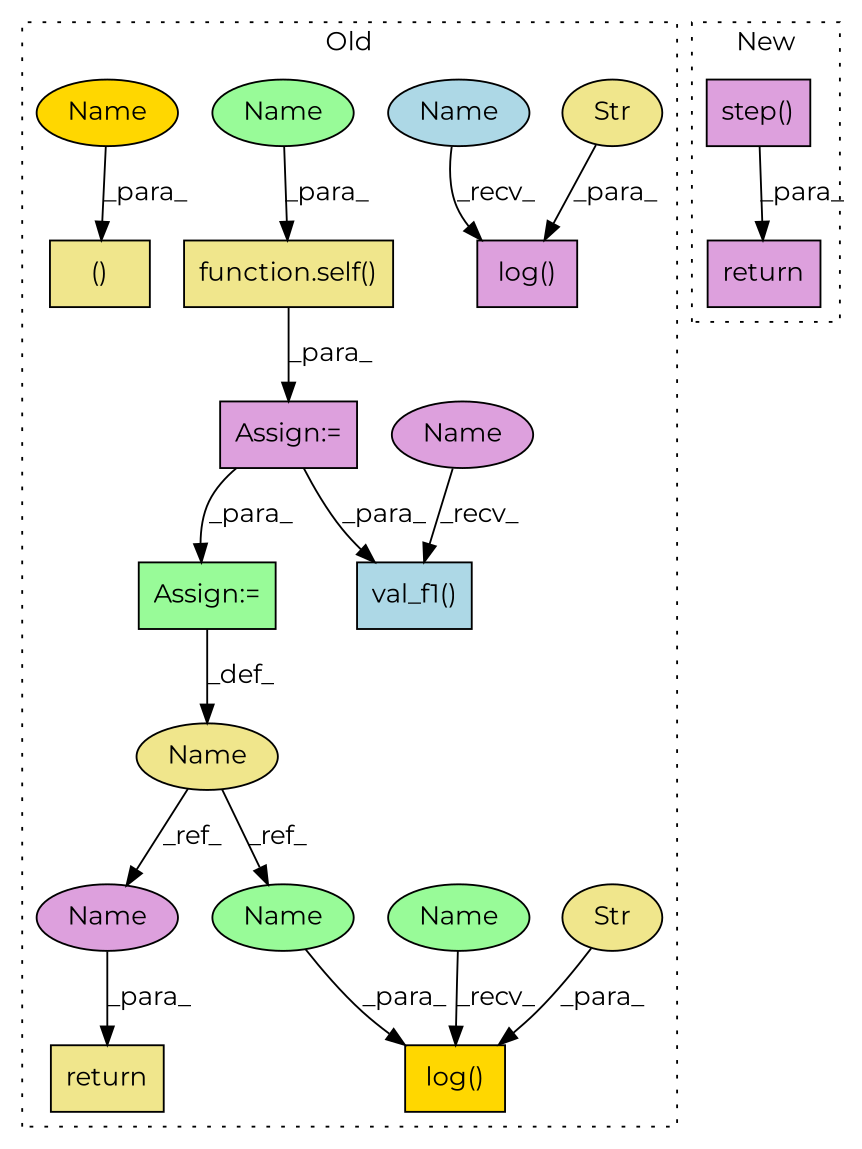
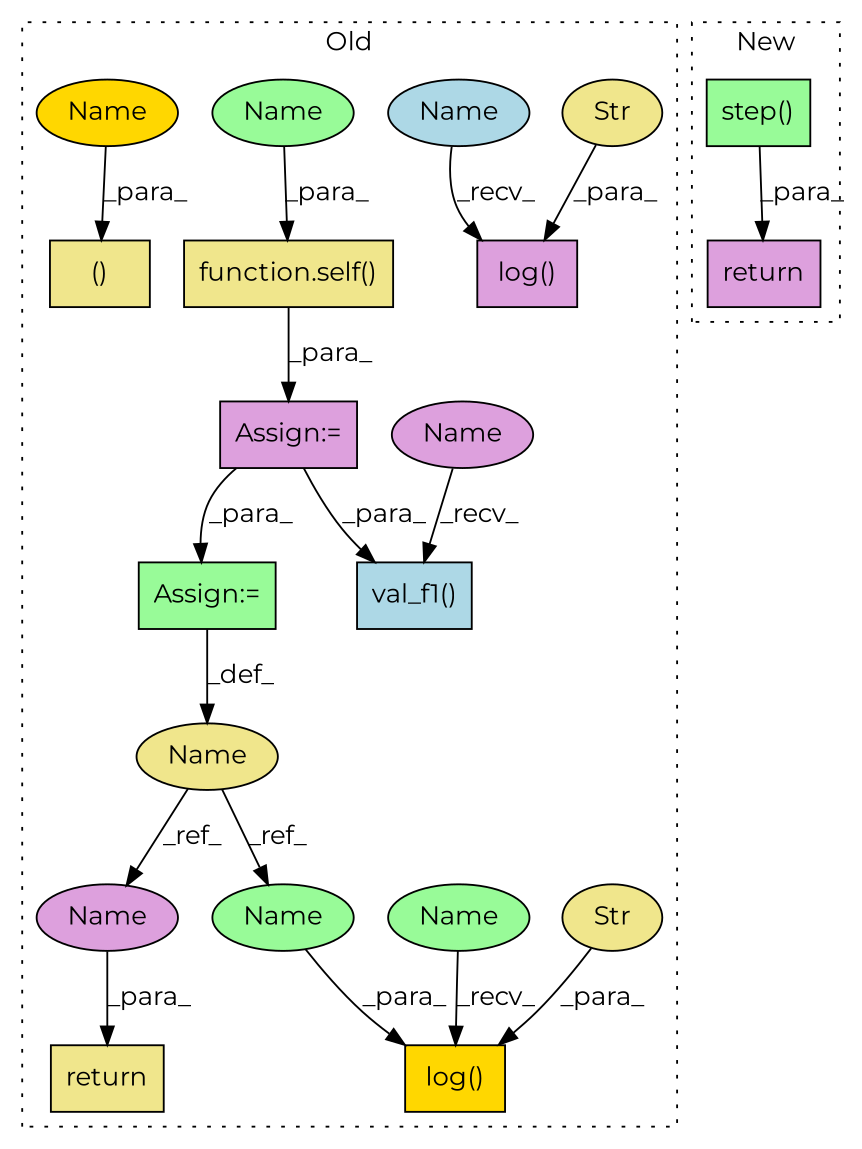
node "step()": fillcolor plum -> palegreen
